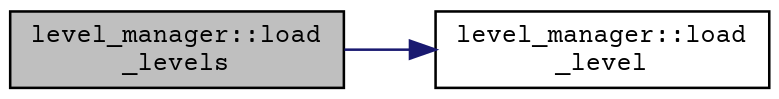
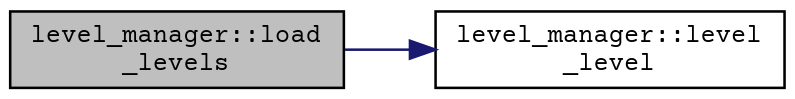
node "level_manager::load _level": label "level_manager::load _level" -> "level_manager::level _level"
